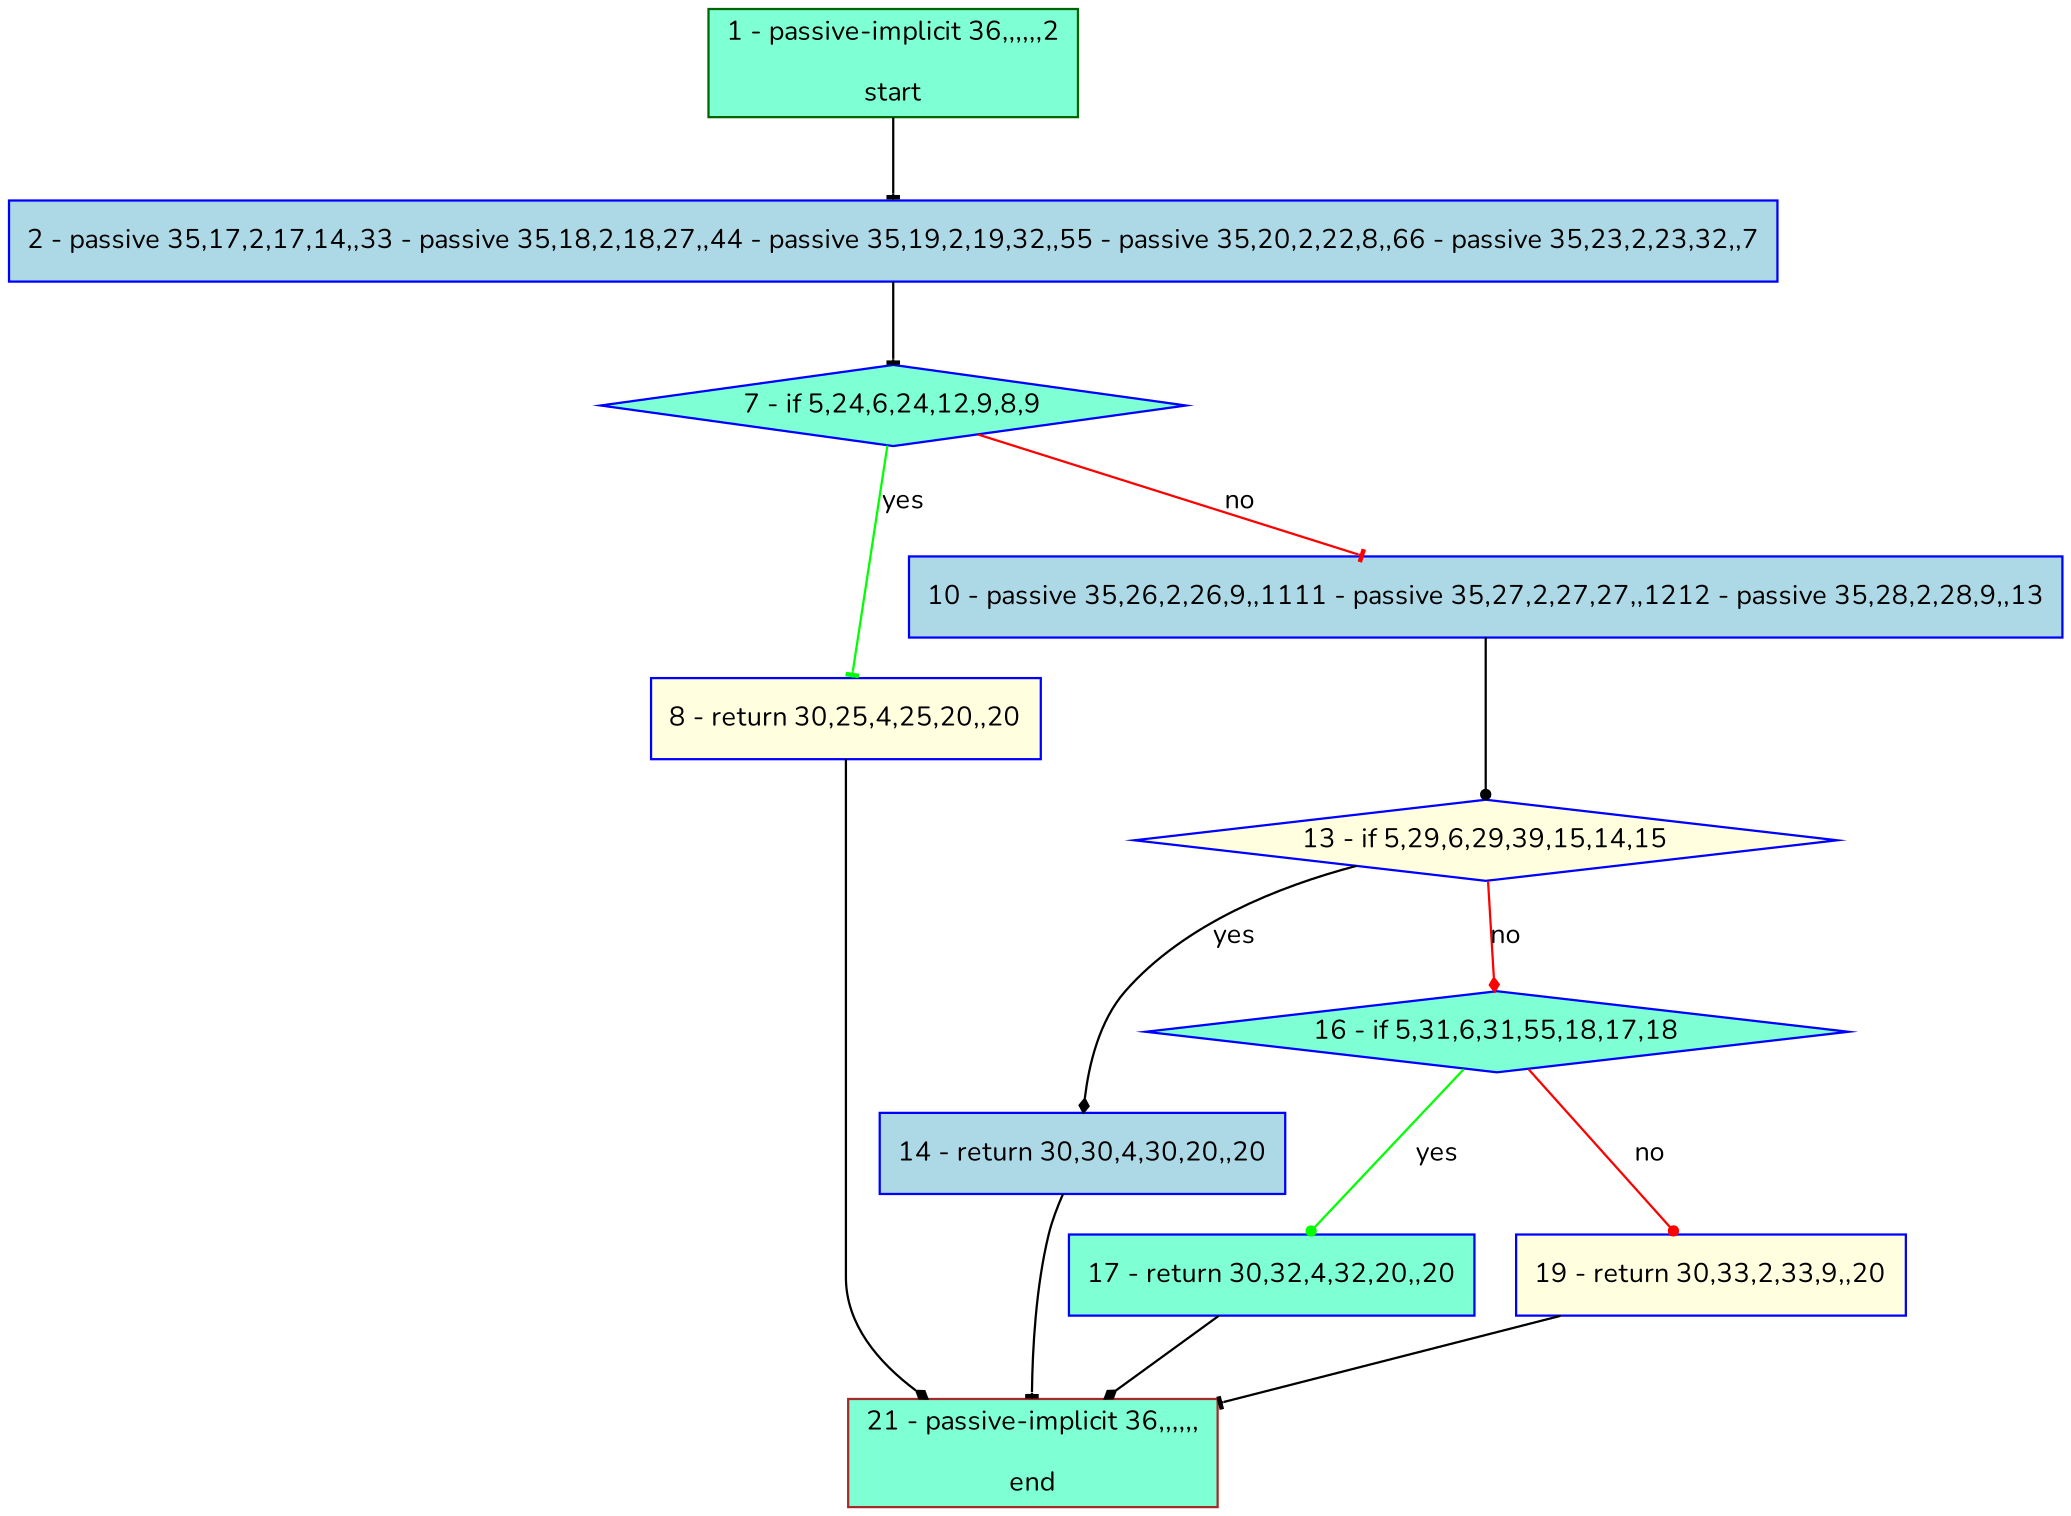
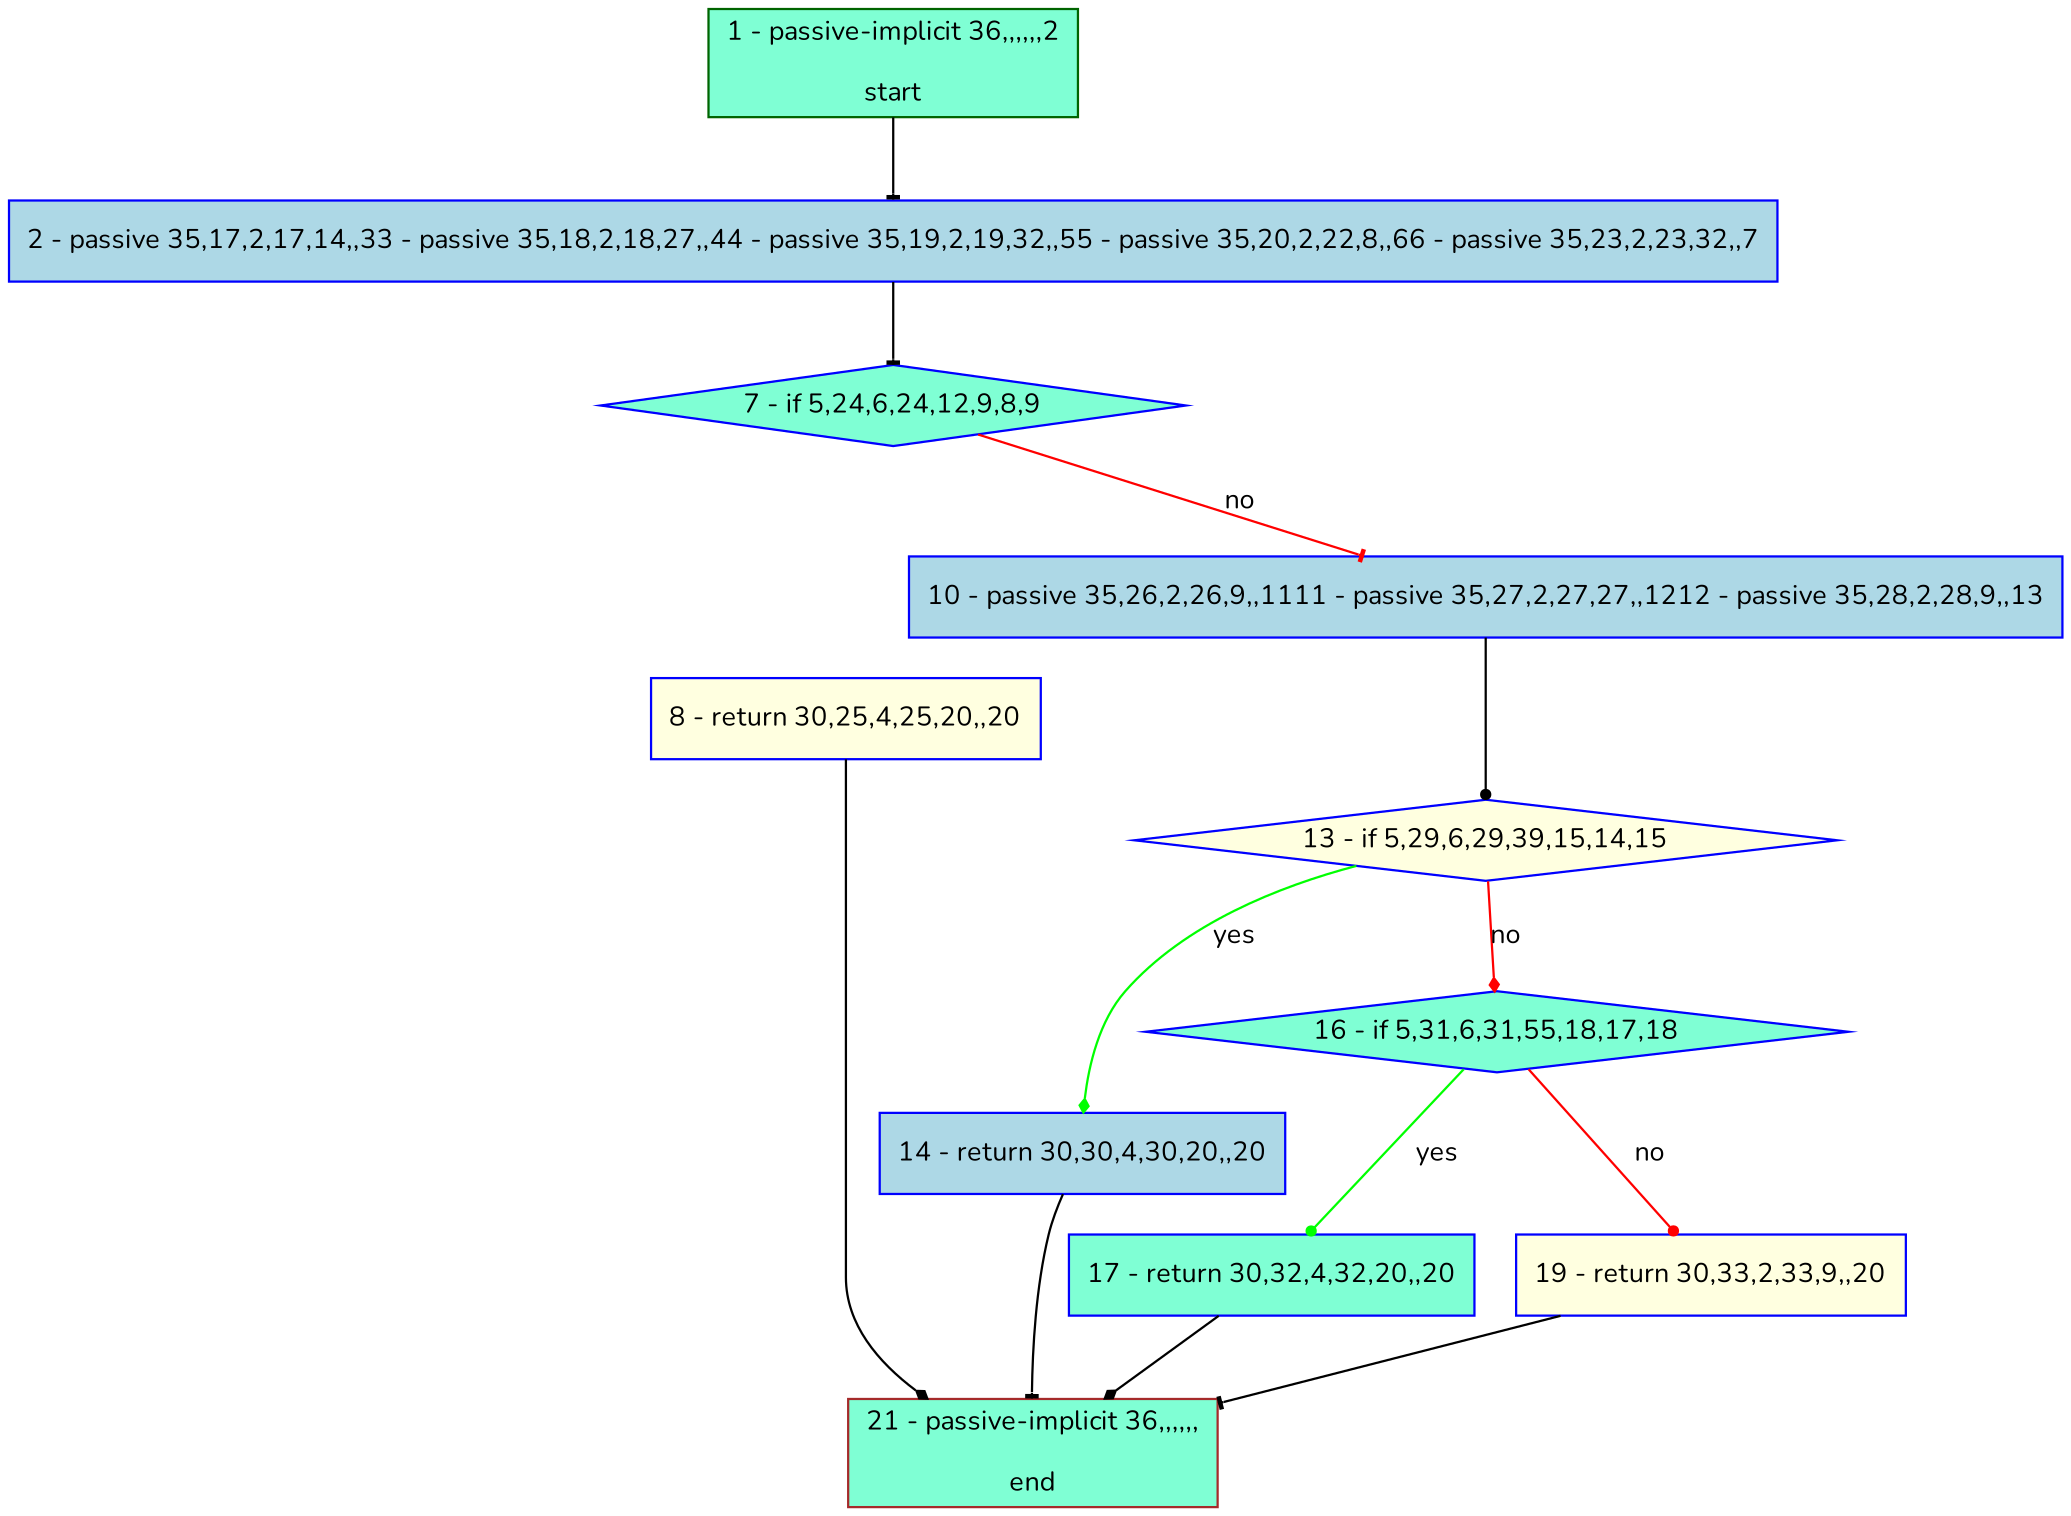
edge "7 - if 5,24,6,24,12,9,8,9" -> "8 - return 30,25,4,25,20,,20": removed, label "yes"
edge "13 - if 5,29,6,29,39,15,14,15" -> "14 - return 30,30,4,30,20,,20": color #000000 -> #00ff00
